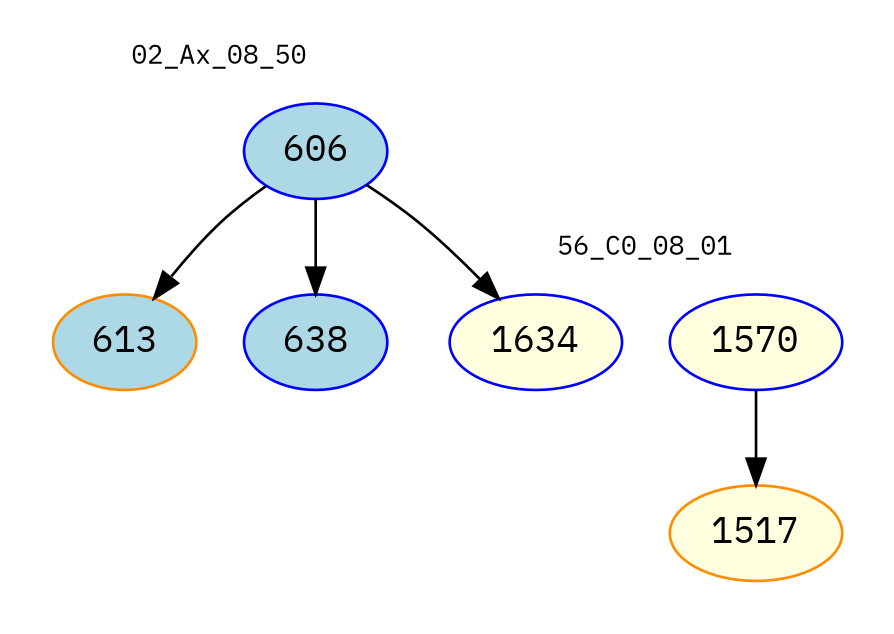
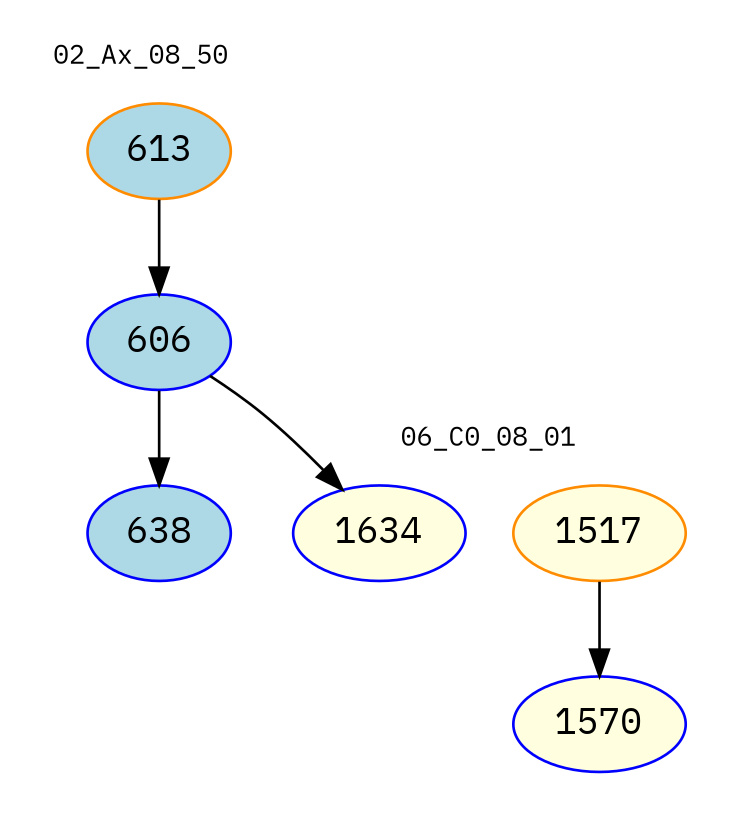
edge "606" -> "613": reversed
cluster "56_C0_08_01": label "56_C0_08_01" -> "06_C0_08_01"
edge "1570" -> "1517": reversed
